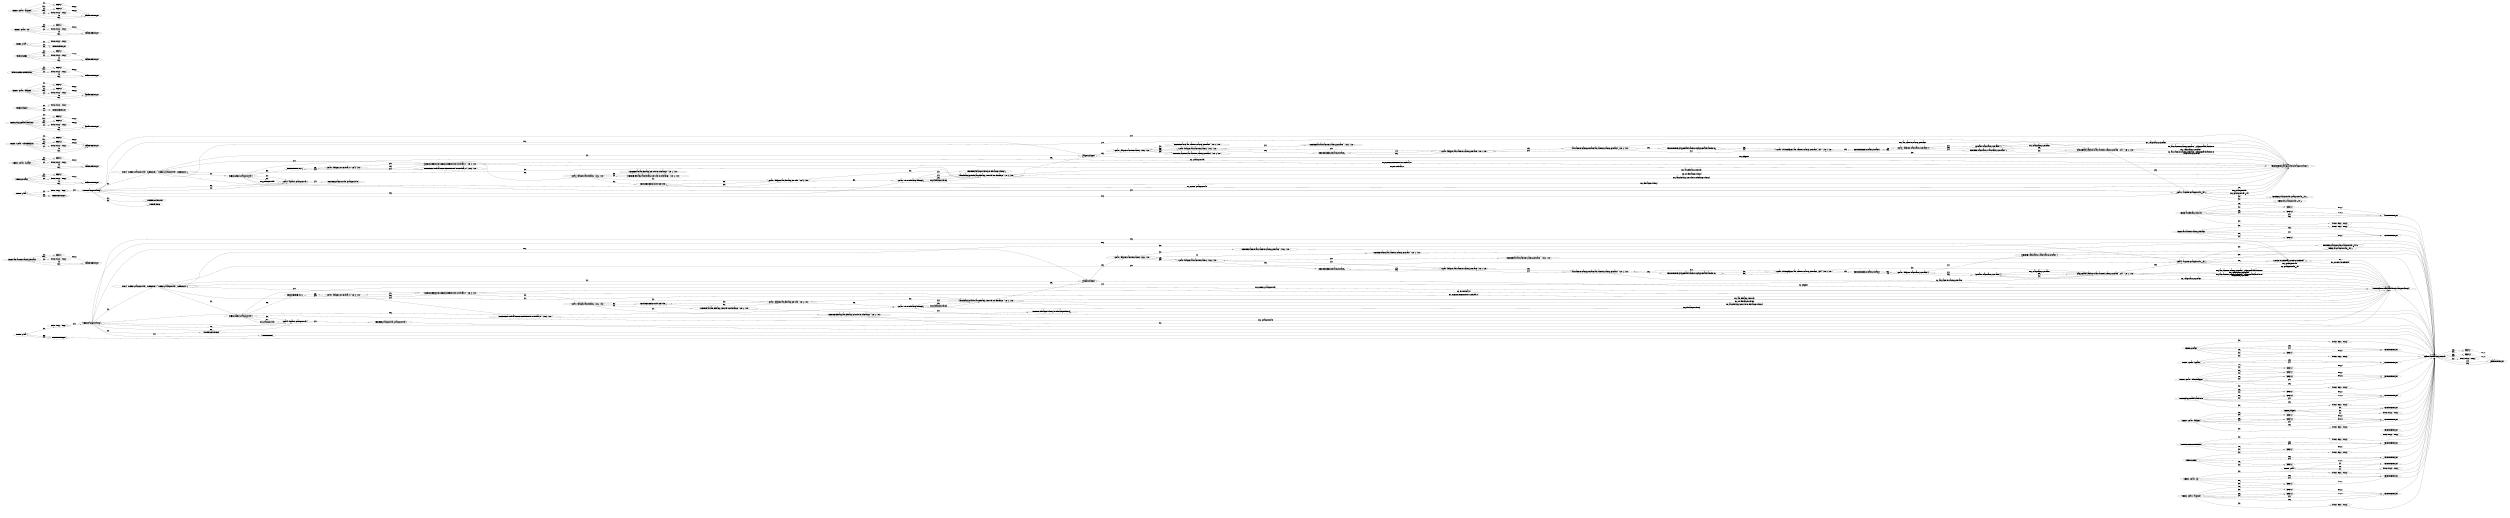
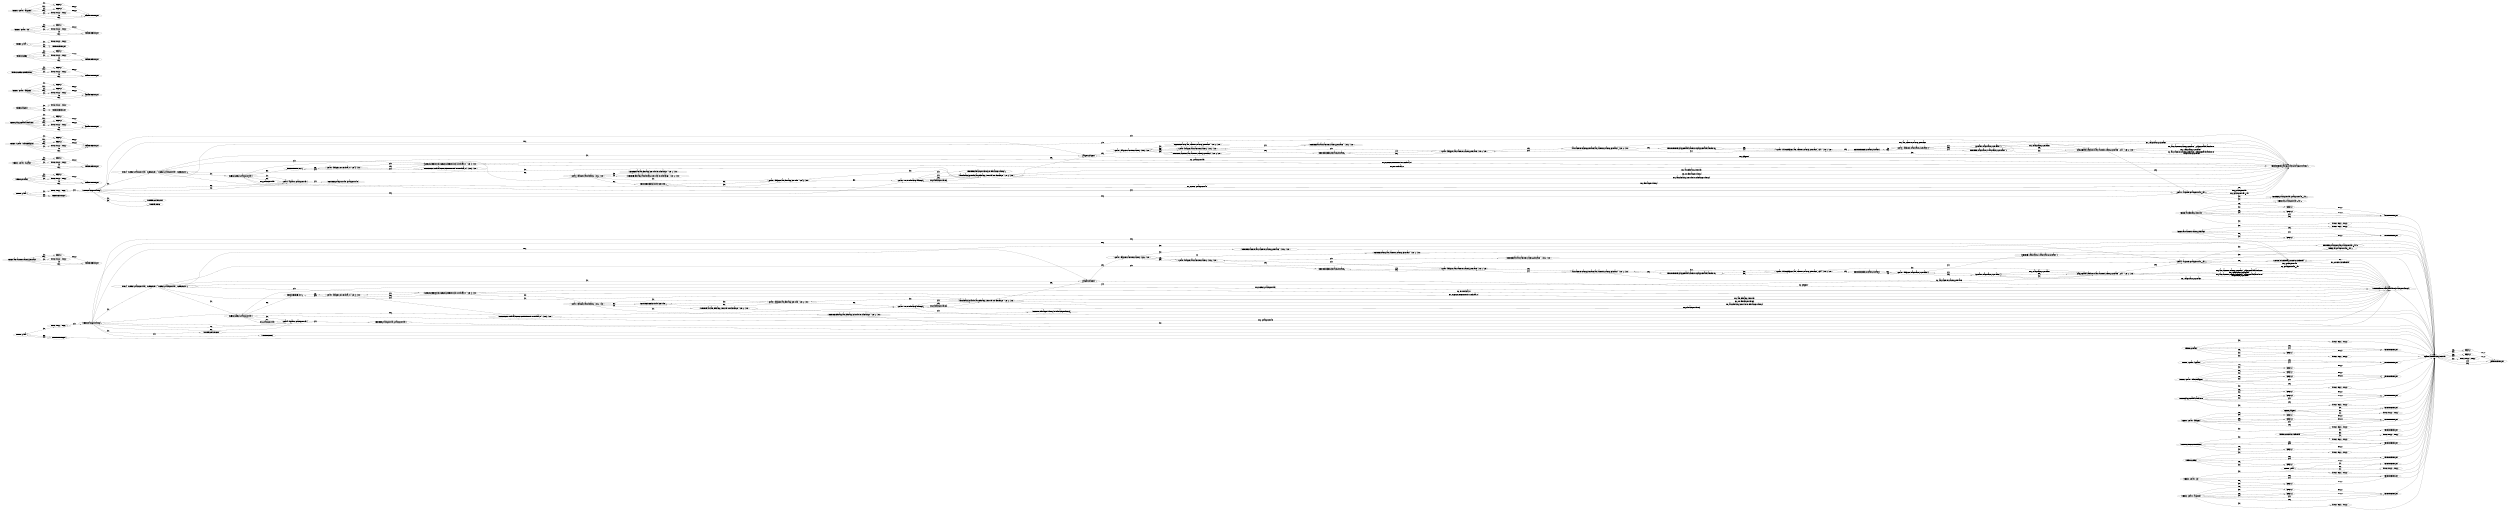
node "(METHOD,ConnectToServiceIfNeeded)": added
